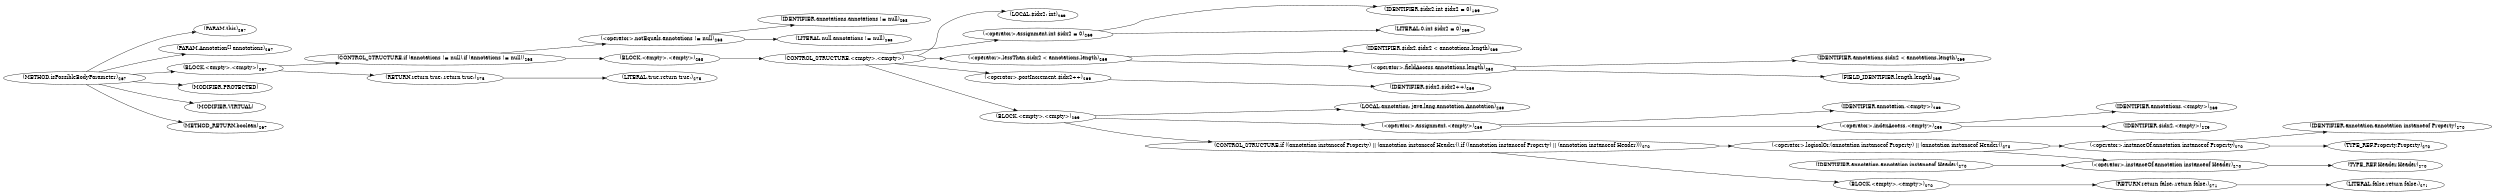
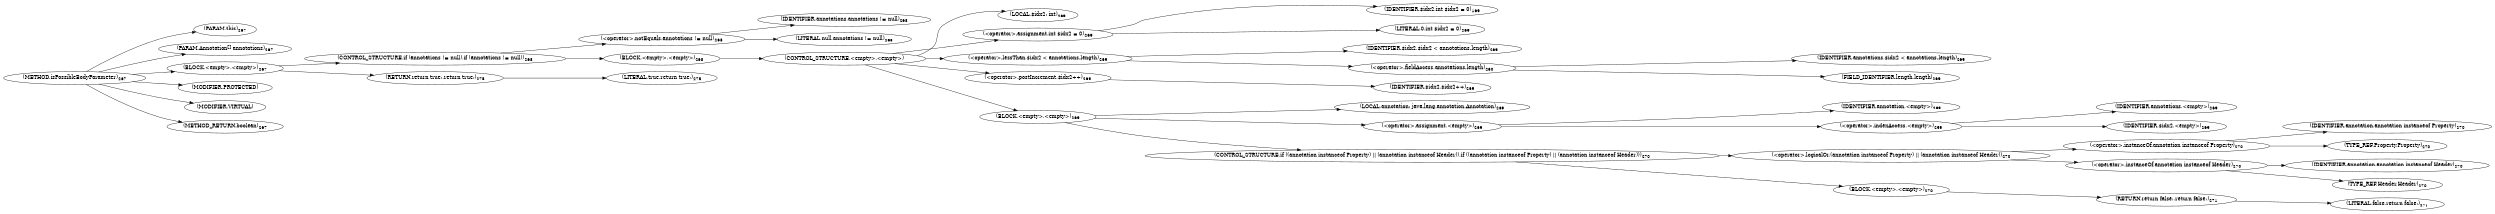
node "(IDENTIFIER,$idx2,<empty>)": text "249" -> "269"
edge "(IDENTIFIER,annotation,annotation instanceof Header)" -> "(<operator>.instanceOf,annotation instanceof Header)": reversed
